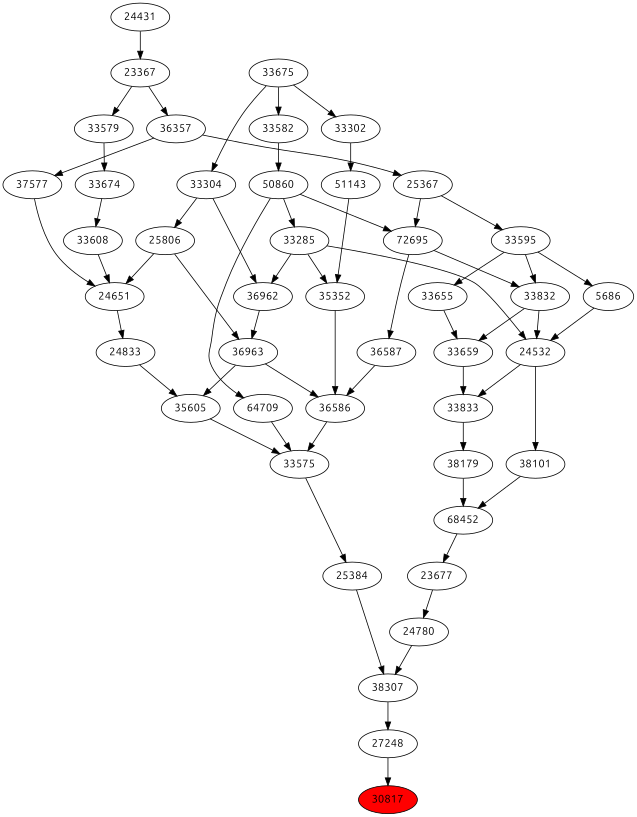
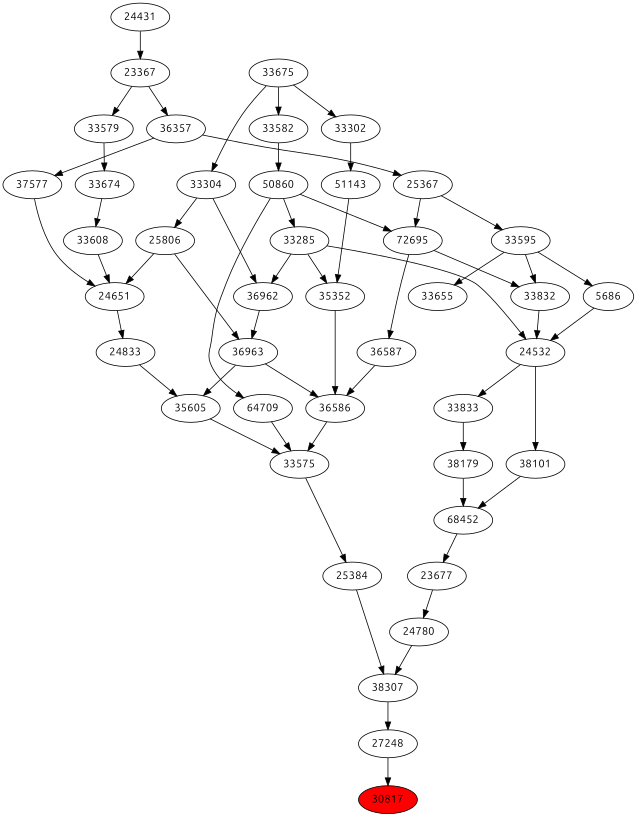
node "33659": removed
